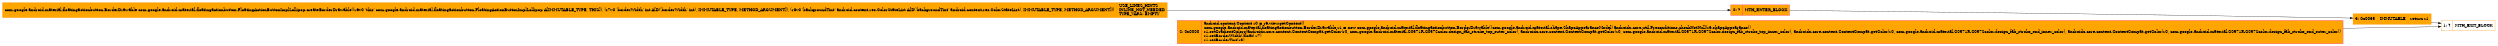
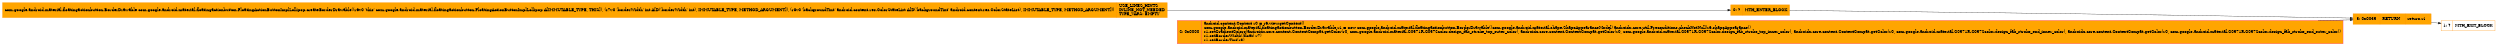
node "0: ?": color deeppink -> darkorange
node "3: 0x0035": text "IMMUTABLE" -> "RETURN"
edge "2: 0x0000" -> "1: ?": now "2: 0x0000" -> "3: 0x0035"
